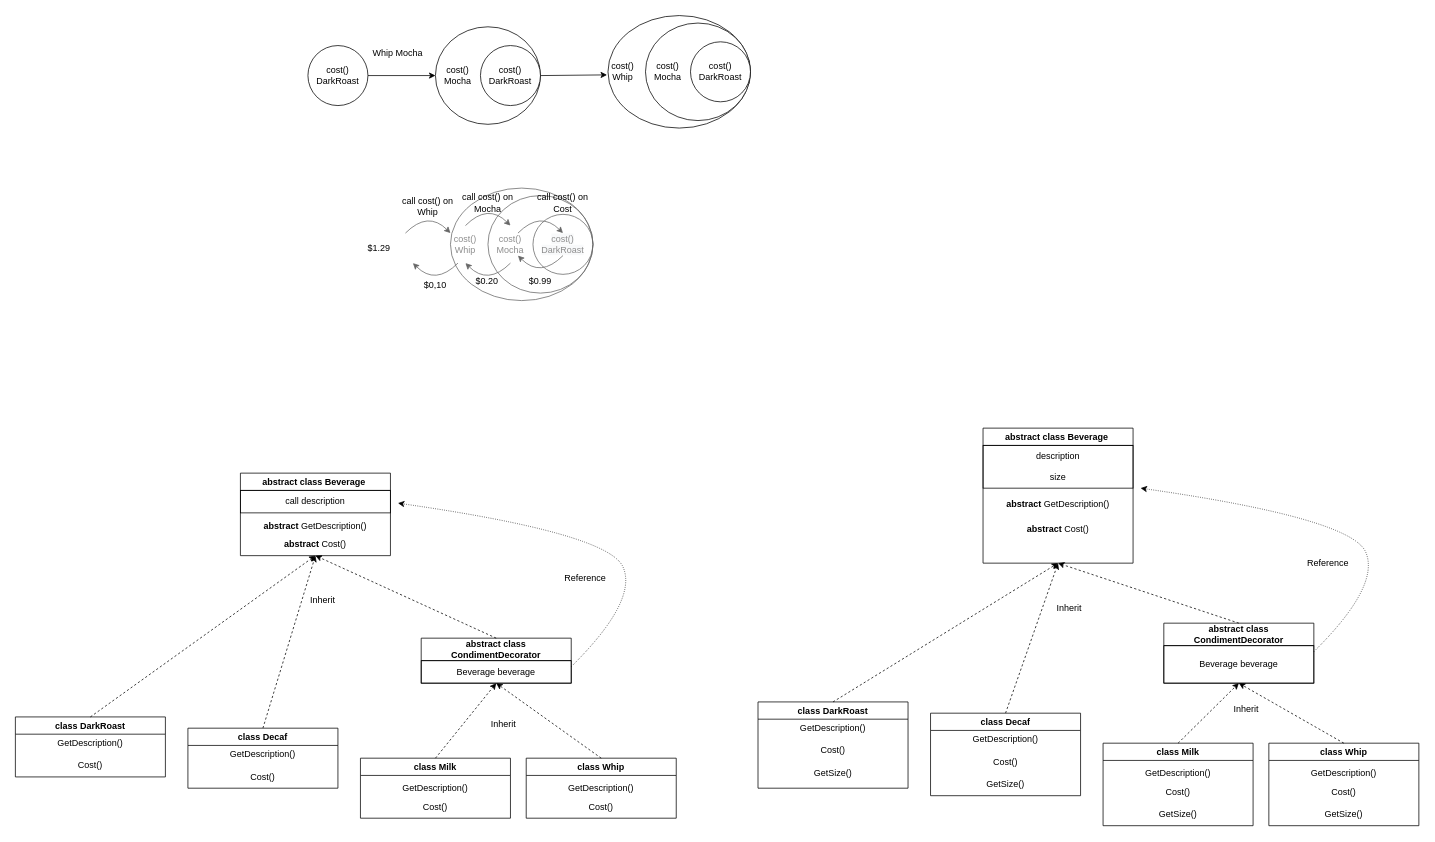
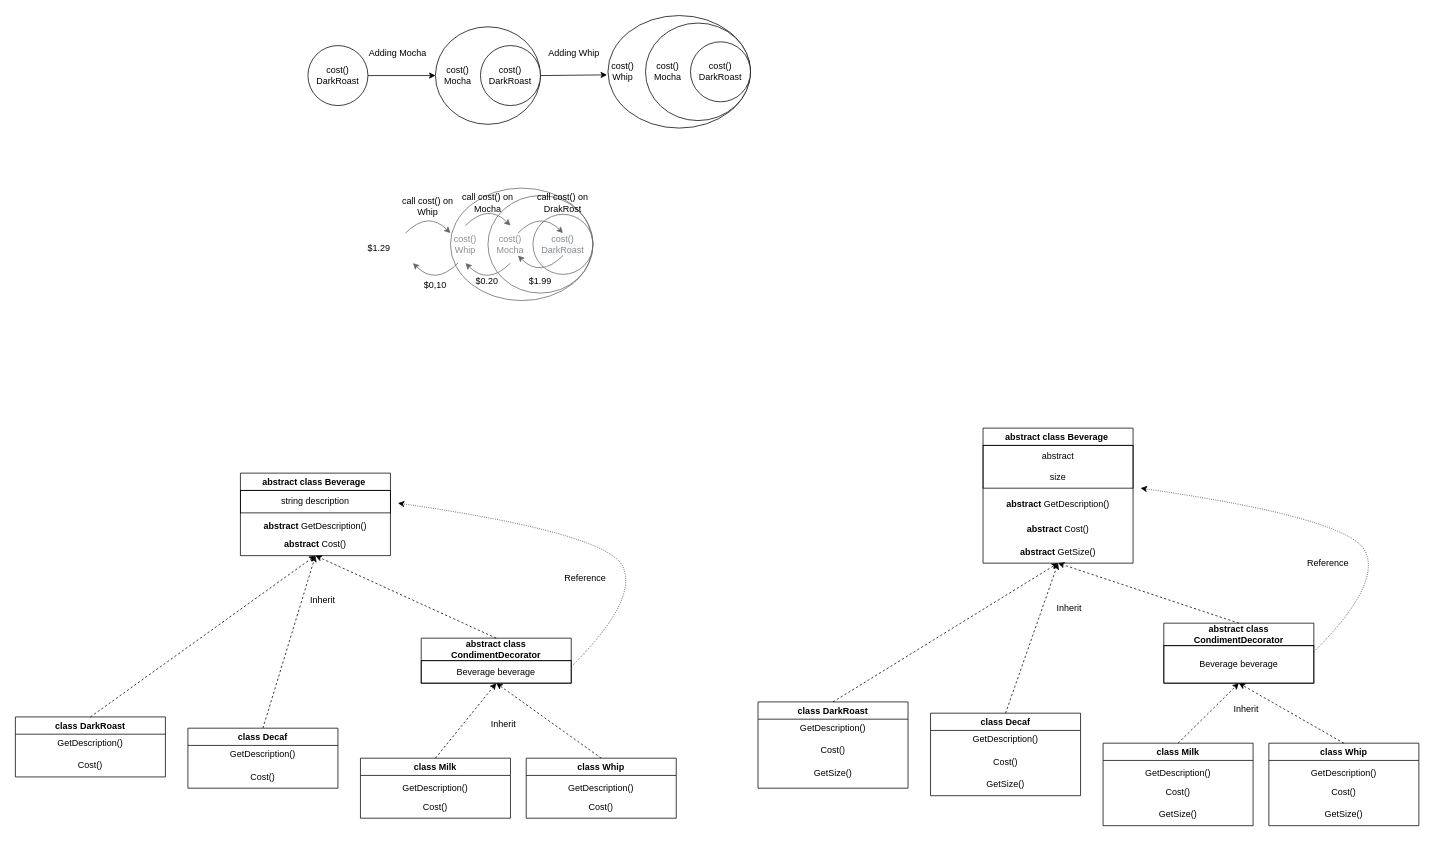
node "Whip Mocha": label "Whip Mocha" -> "Adding Mocha"
node "Adding Whip": added
node "call cost() on Cost": label "call cost() on Cost" -> "call cost() on DrakRost"
node "$0.99": label "$0.99" -> "$1.99"
node "description": label "description" -> "abstract"
node "call description": label "call description" -> "string description"
node "abstract GetSize()": added
